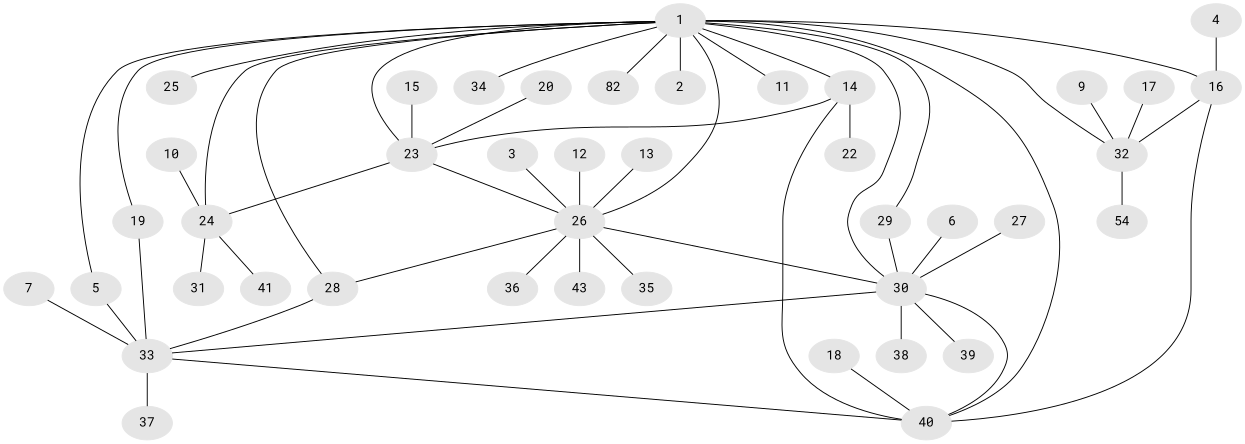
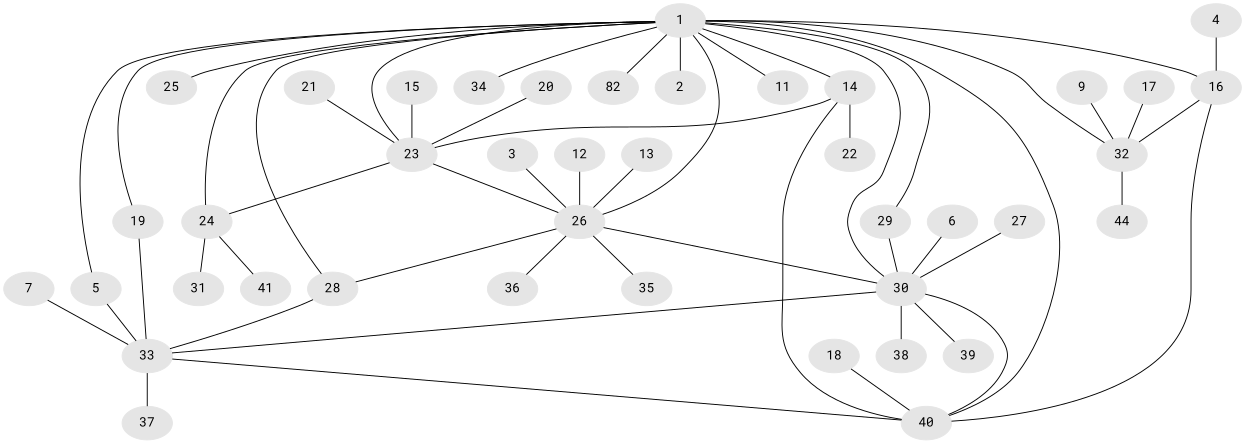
node "21": added
node "10": removed
node "54": label "54" -> "44"
node "43": removed
